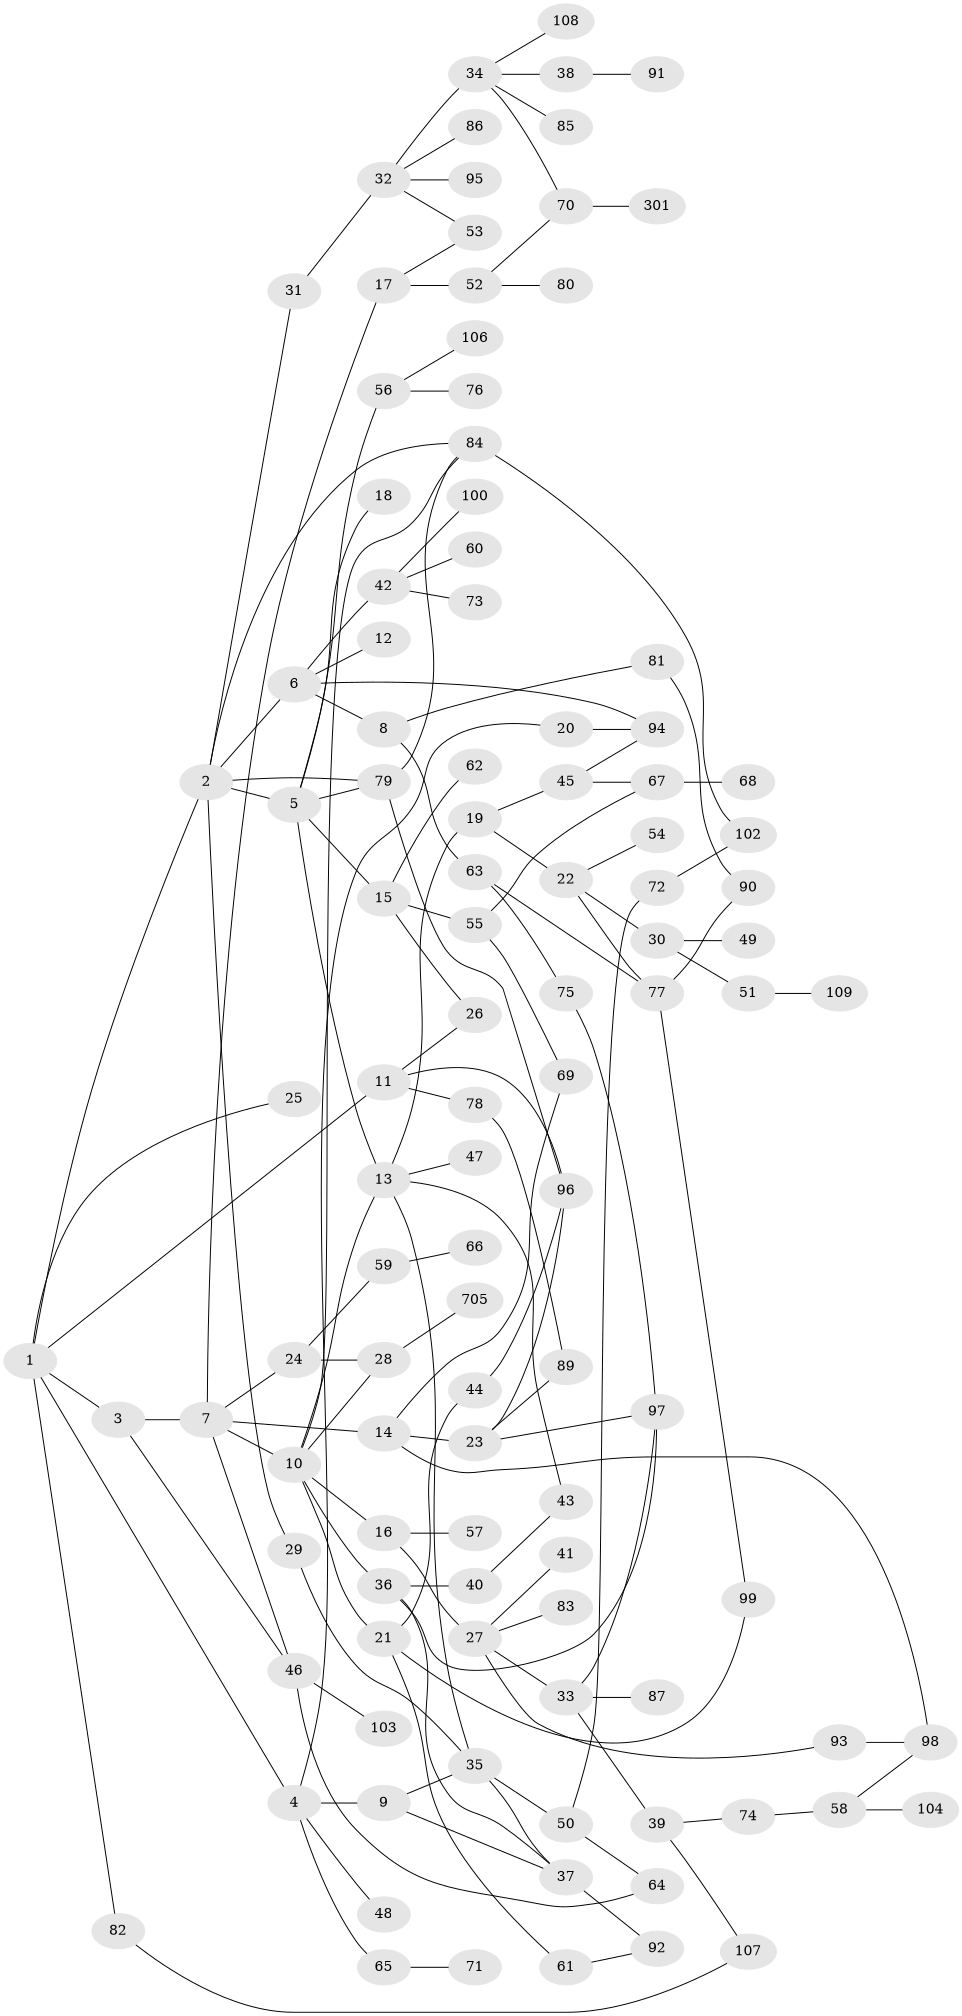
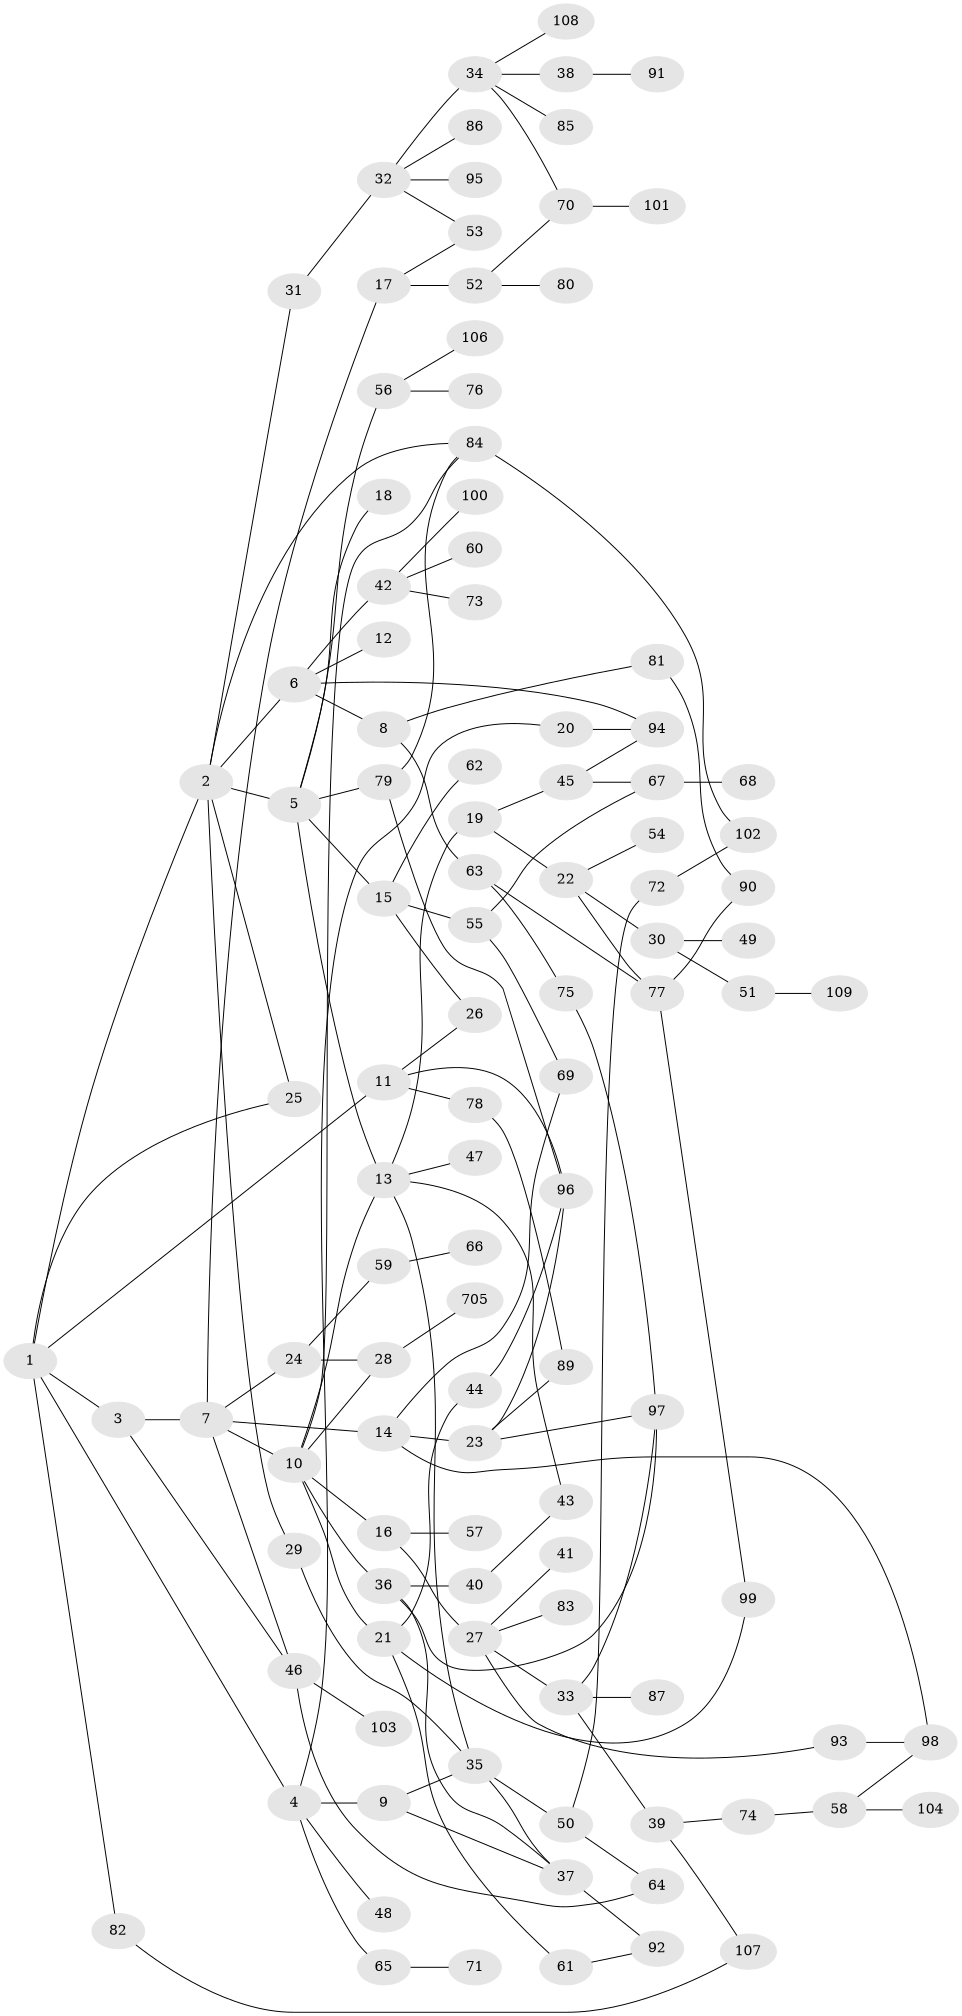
node "301": label "301" -> "101"
edge "2" -- "79": now "2" -- "25"
